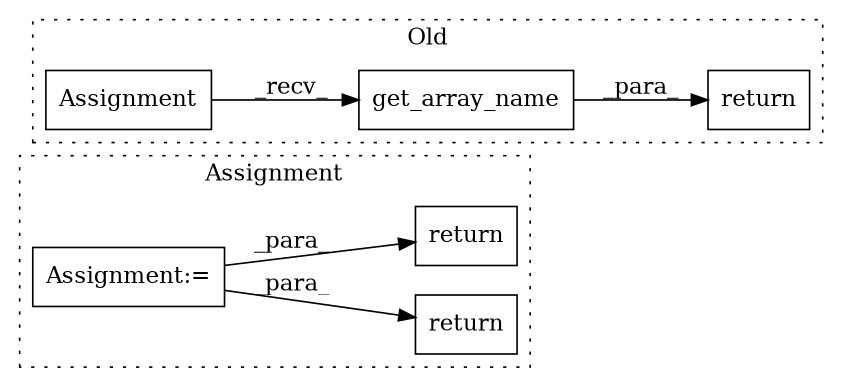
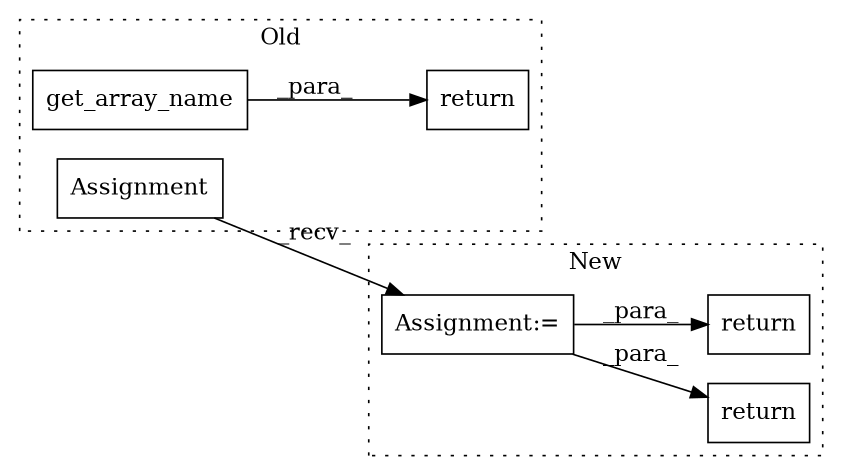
edge "Assignment" -> "get_array_name": now "Assignment" -> "Assignment:="
cluster "Assignment": label "Assignment" -> "New"
